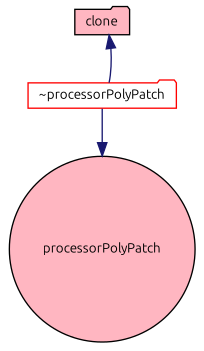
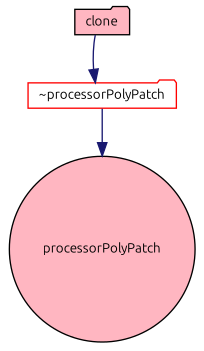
edge "~processorPolyPatch" -> "clone": reversed
